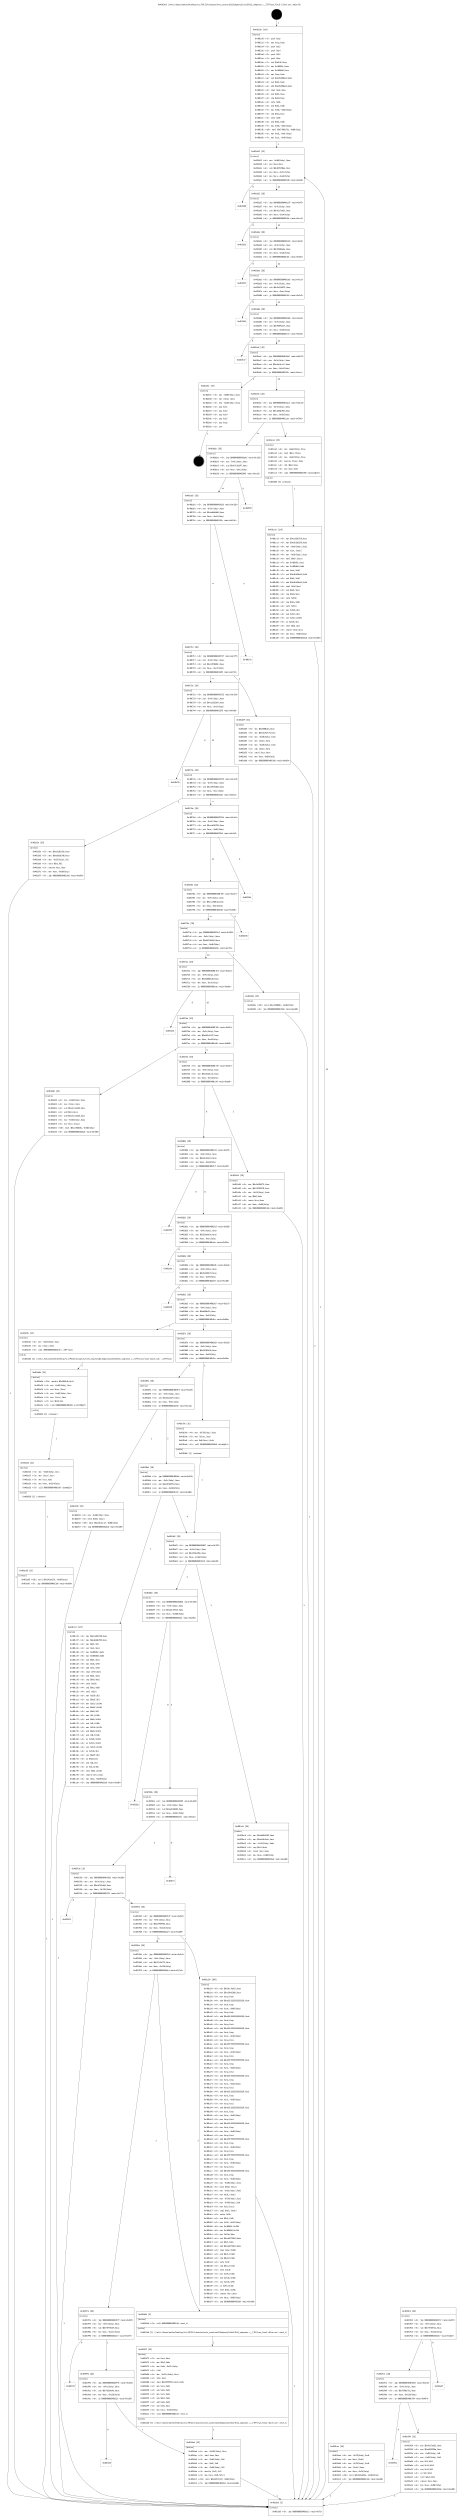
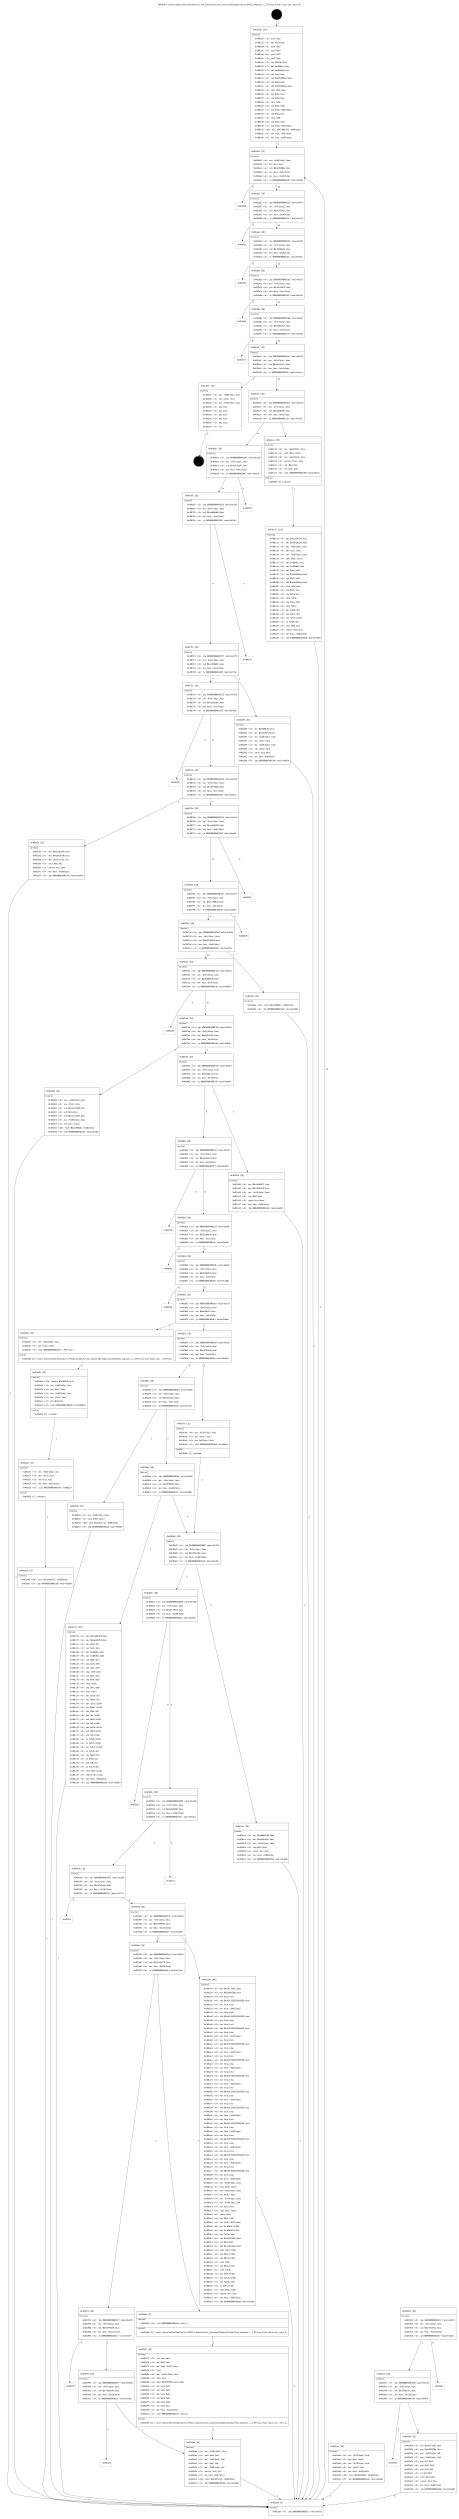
edge "0x401926 [28]" -> "0x4023a0 [5]": now "0x401bc8 [30]" -> "0x4023a0 [5]"
